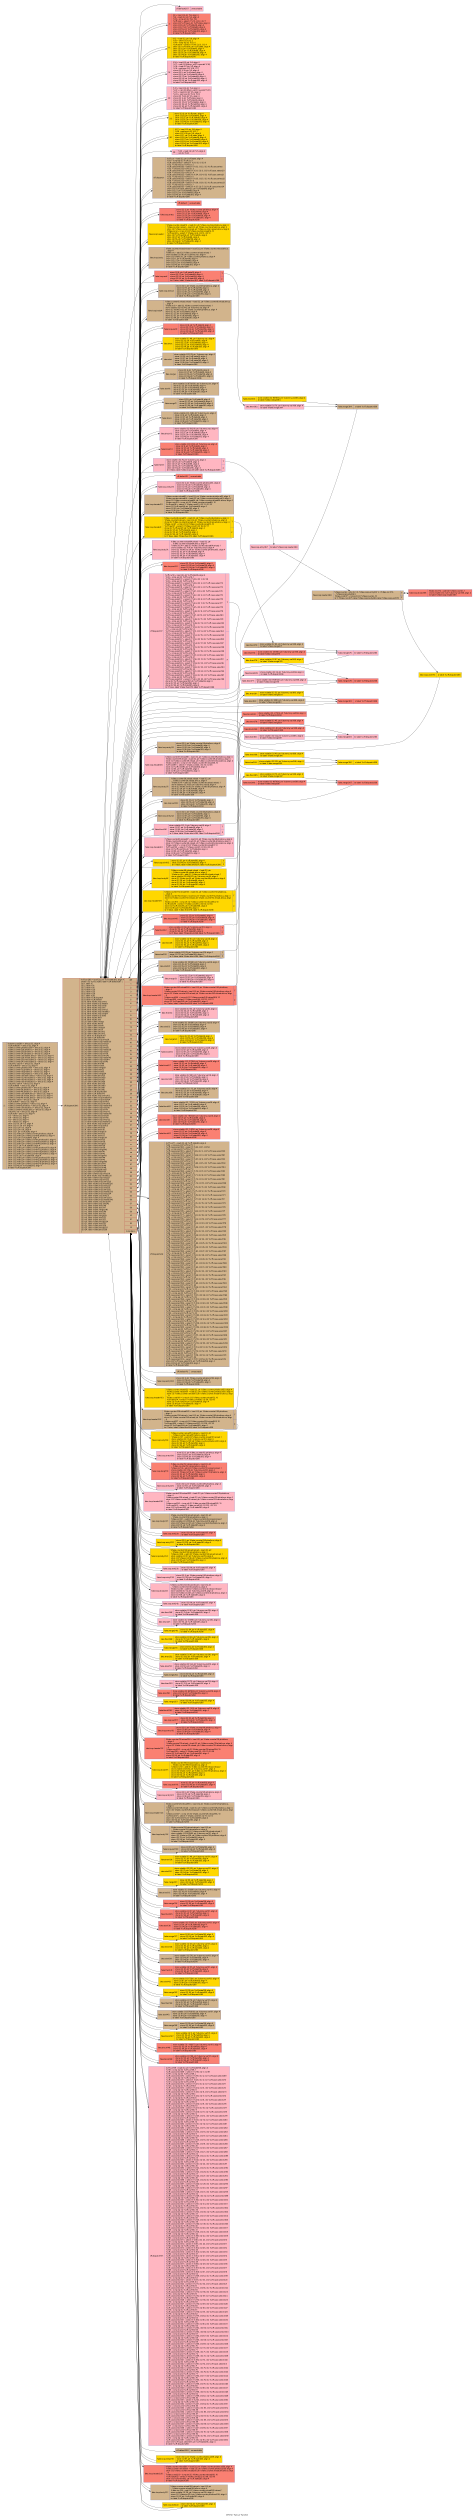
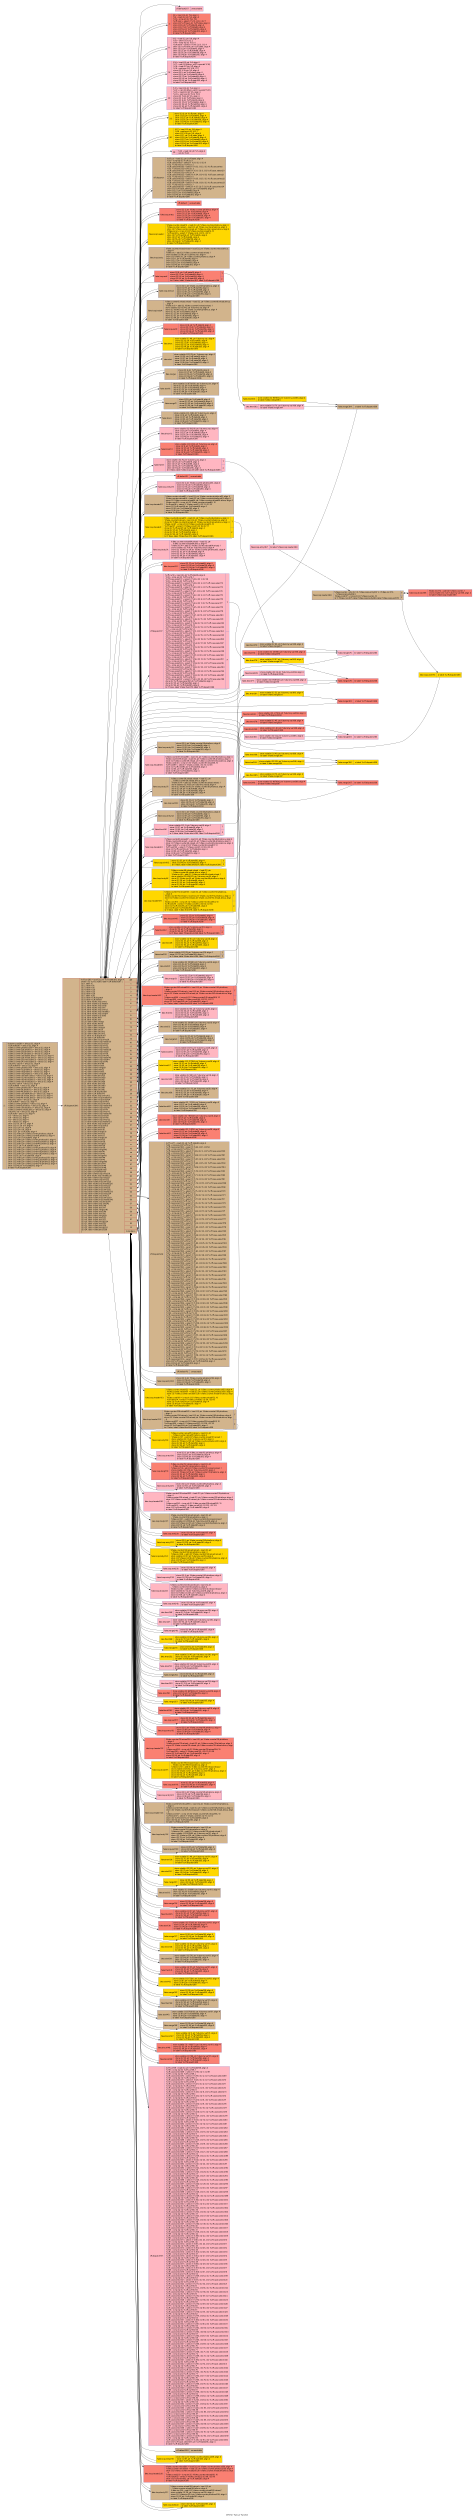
node "11:": fillcolor gold -> lightpink
node "fake.else392:": removed
node "fake.merge54:": fillcolor gold -> tan
node "fake.block57:": fillcolor salmon -> gold
node "fake.merge248:": fillcolor gold -> lightpink
